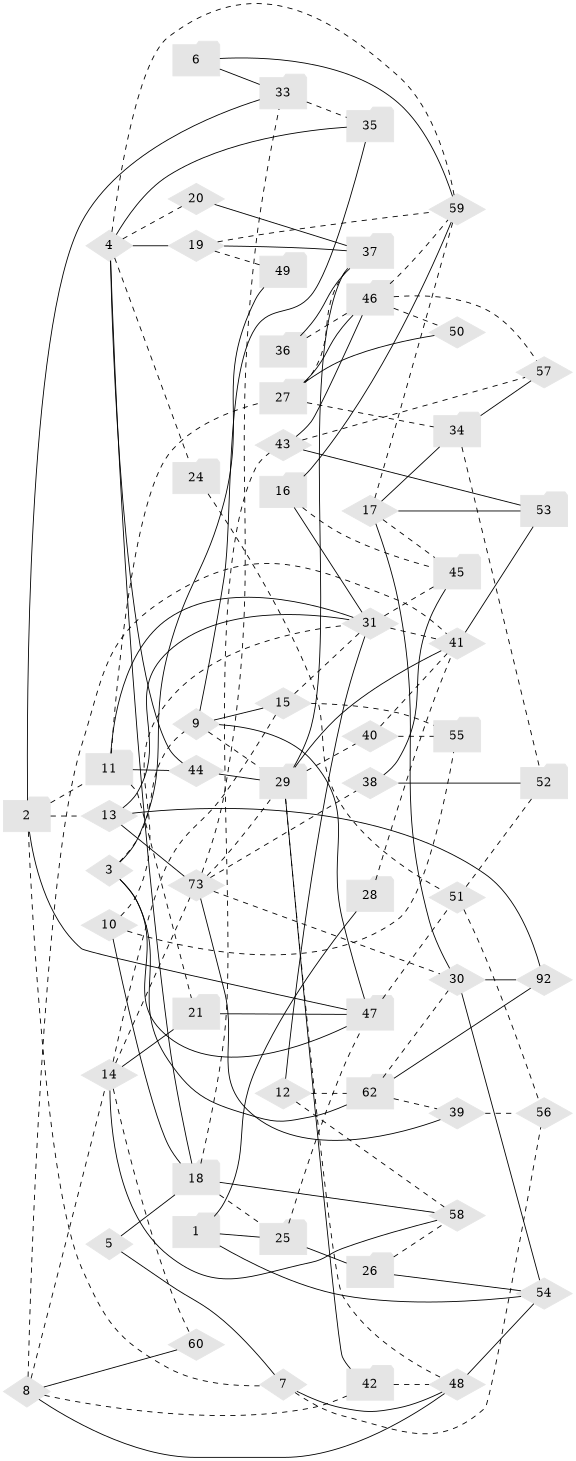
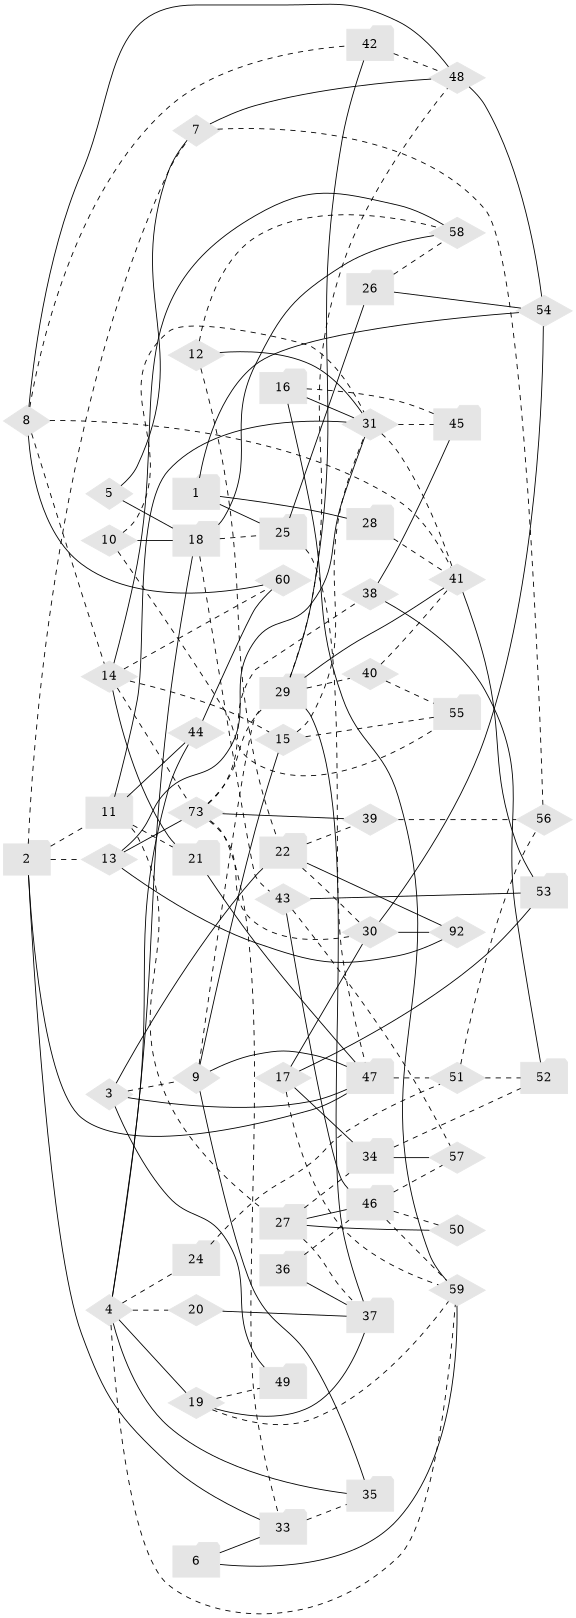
edge "17" -- "45": removed
edge "44" -- "29": now "44" -- "60"
node "62": label "62" -> "22"
